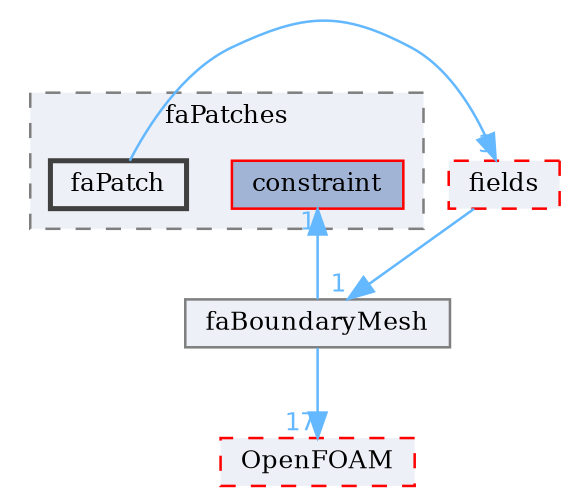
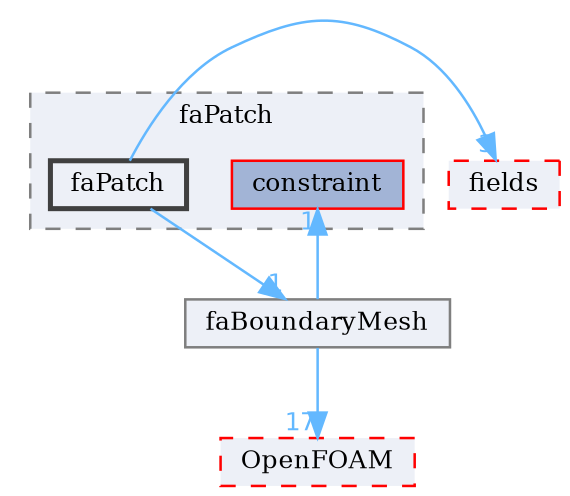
cluster "faPatches": label "faPatches" -> "faPatch"
edge "fields" -> "faBoundaryMesh": now "faPatch" -> "faBoundaryMesh"
